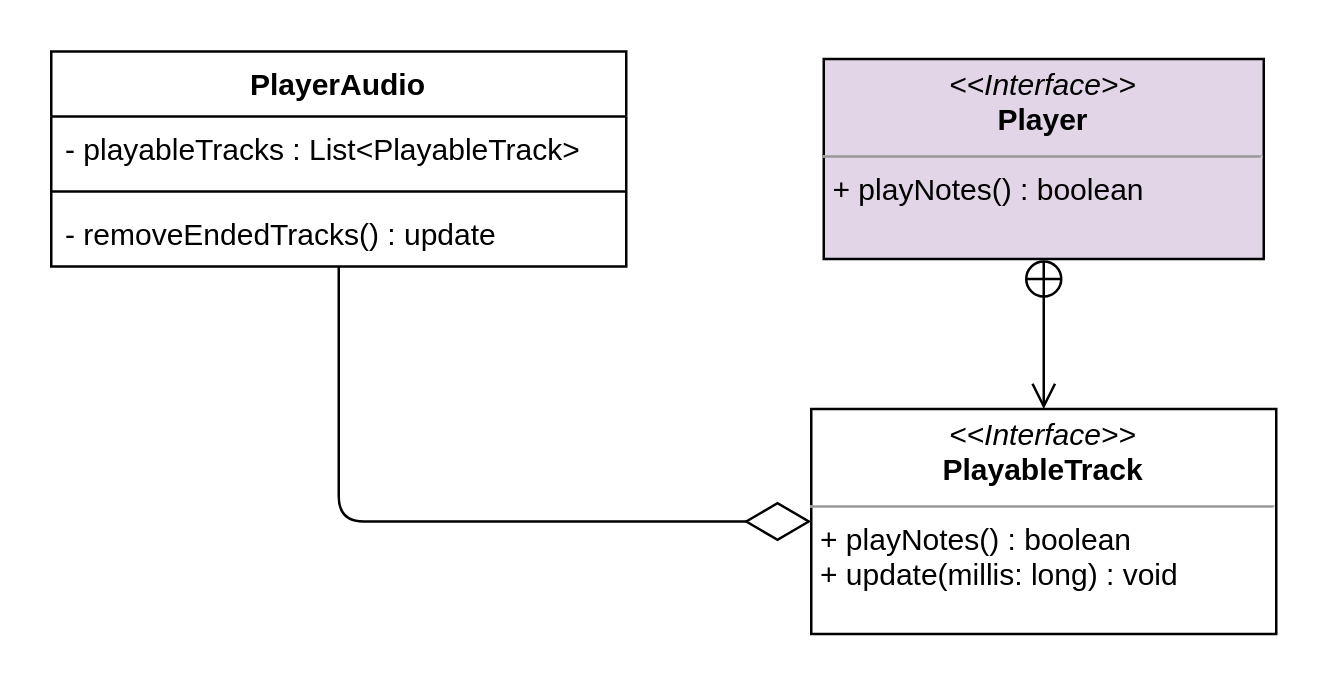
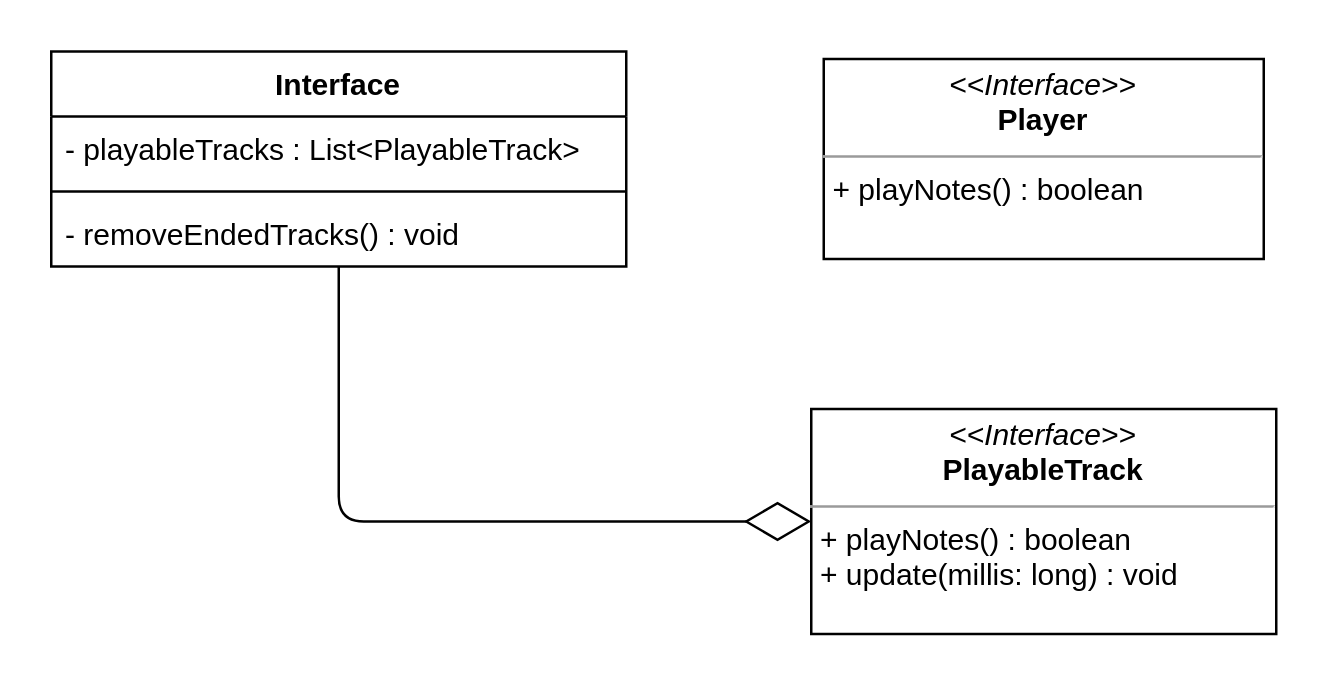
node "PlayerAudio": label "PlayerAudio" -> "Interface"
node "<<Interface>> Player + playNotes() : boolean": fillcolor #e1d5e7 -> #ffffff
node "- removeEndedTracks() : update": label "- removeEndedTracks() : update" -> "- removeEndedTracks() : void"
edge "<<Interface>> Player + playNotes() : boolean" -- "<<Interface>> PlayableTrack + playNotes() : boolean + update(millis: long) : void": removed
